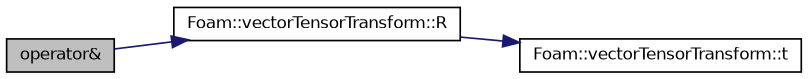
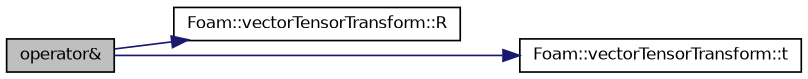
edge "Foam::vectorTensorTransform::R" -> "Foam::vectorTensorTransform::t": now "operator&" -> "Foam::vectorTensorTransform::t"
